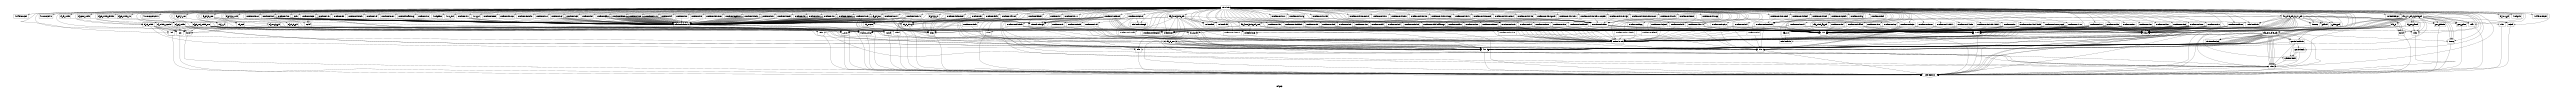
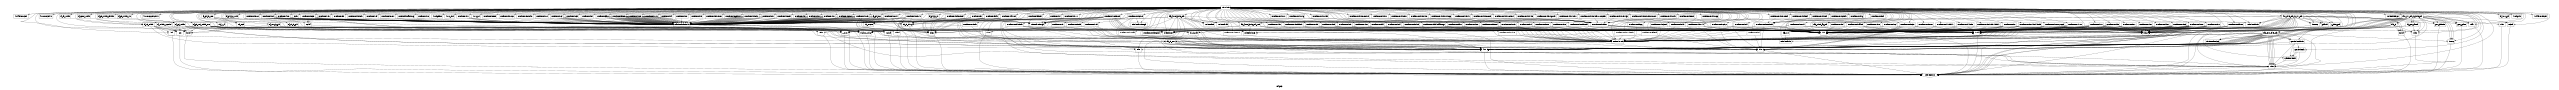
node "efi_guid_is_zero": removed
